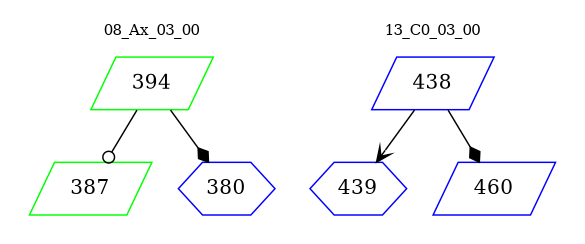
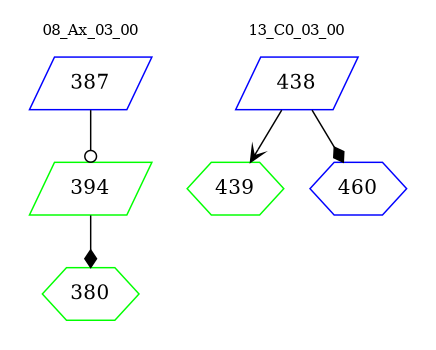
edge "394" -> "387": reversed
node "387": color green -> blue
node "380": color blue -> green
node "439": color blue -> green
node "460": shape parallelogram -> hexagon
